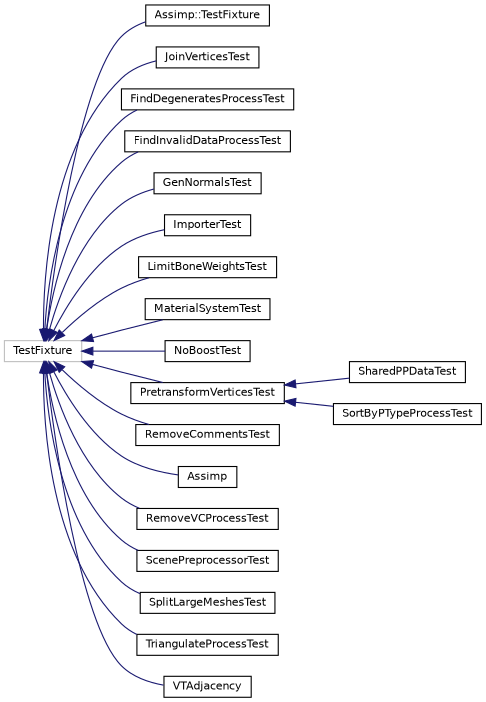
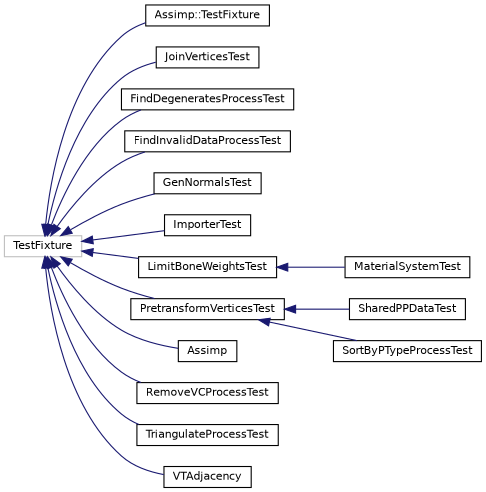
edge "MaterialSystemTest" -> "TestFixture": now "MaterialSystemTest" -> "LimitBoneWeightsTest"
node "NoBoostTest": removed
node "RemoveCommentsTest": removed
node "ScenePreprocessorTest": removed
node "SplitLargeMeshesTest": removed
